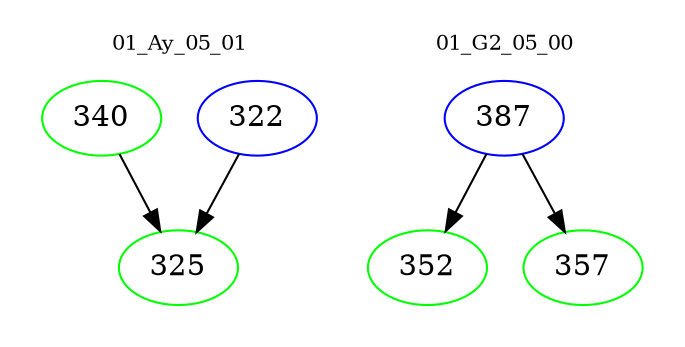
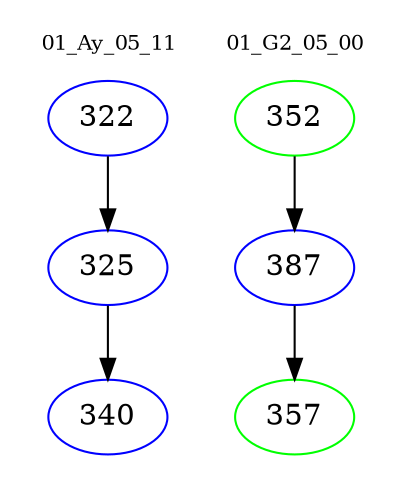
cluster "01_Ay_05_01": label "01_Ay_05_01" -> "01_Ay_05_11"
node "340": color green -> blue
edge "340" -> "325": reversed
edge "387" -> "352": reversed
node "325": color green -> blue
